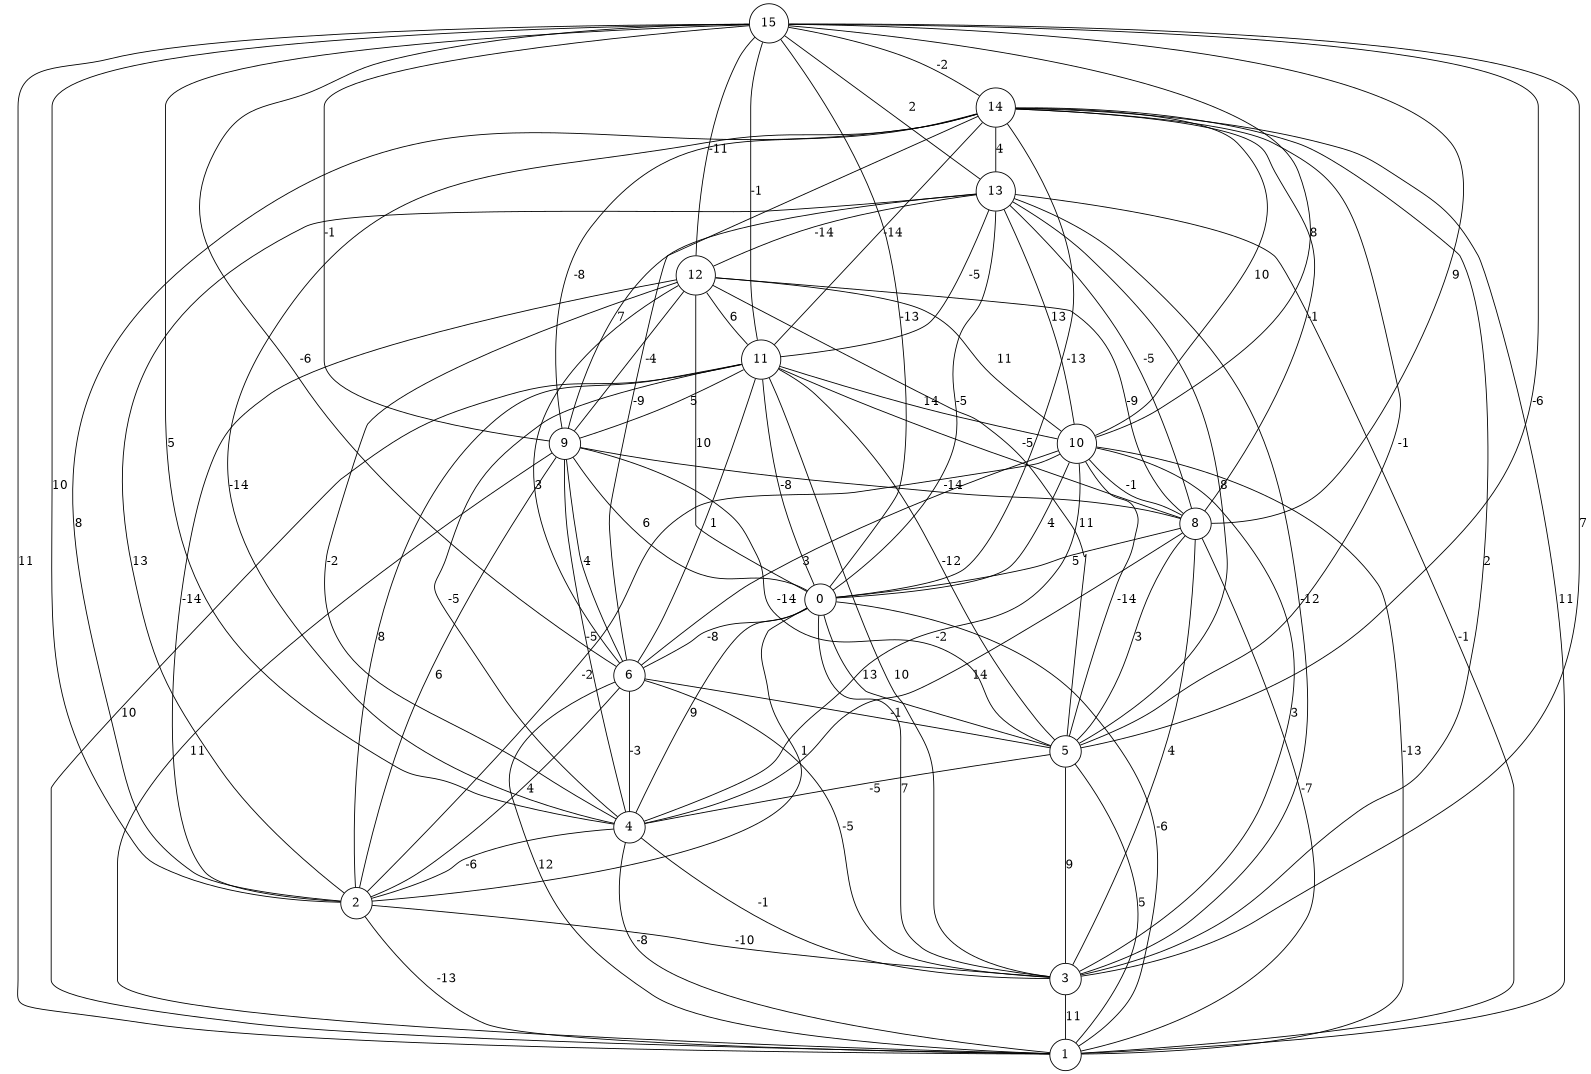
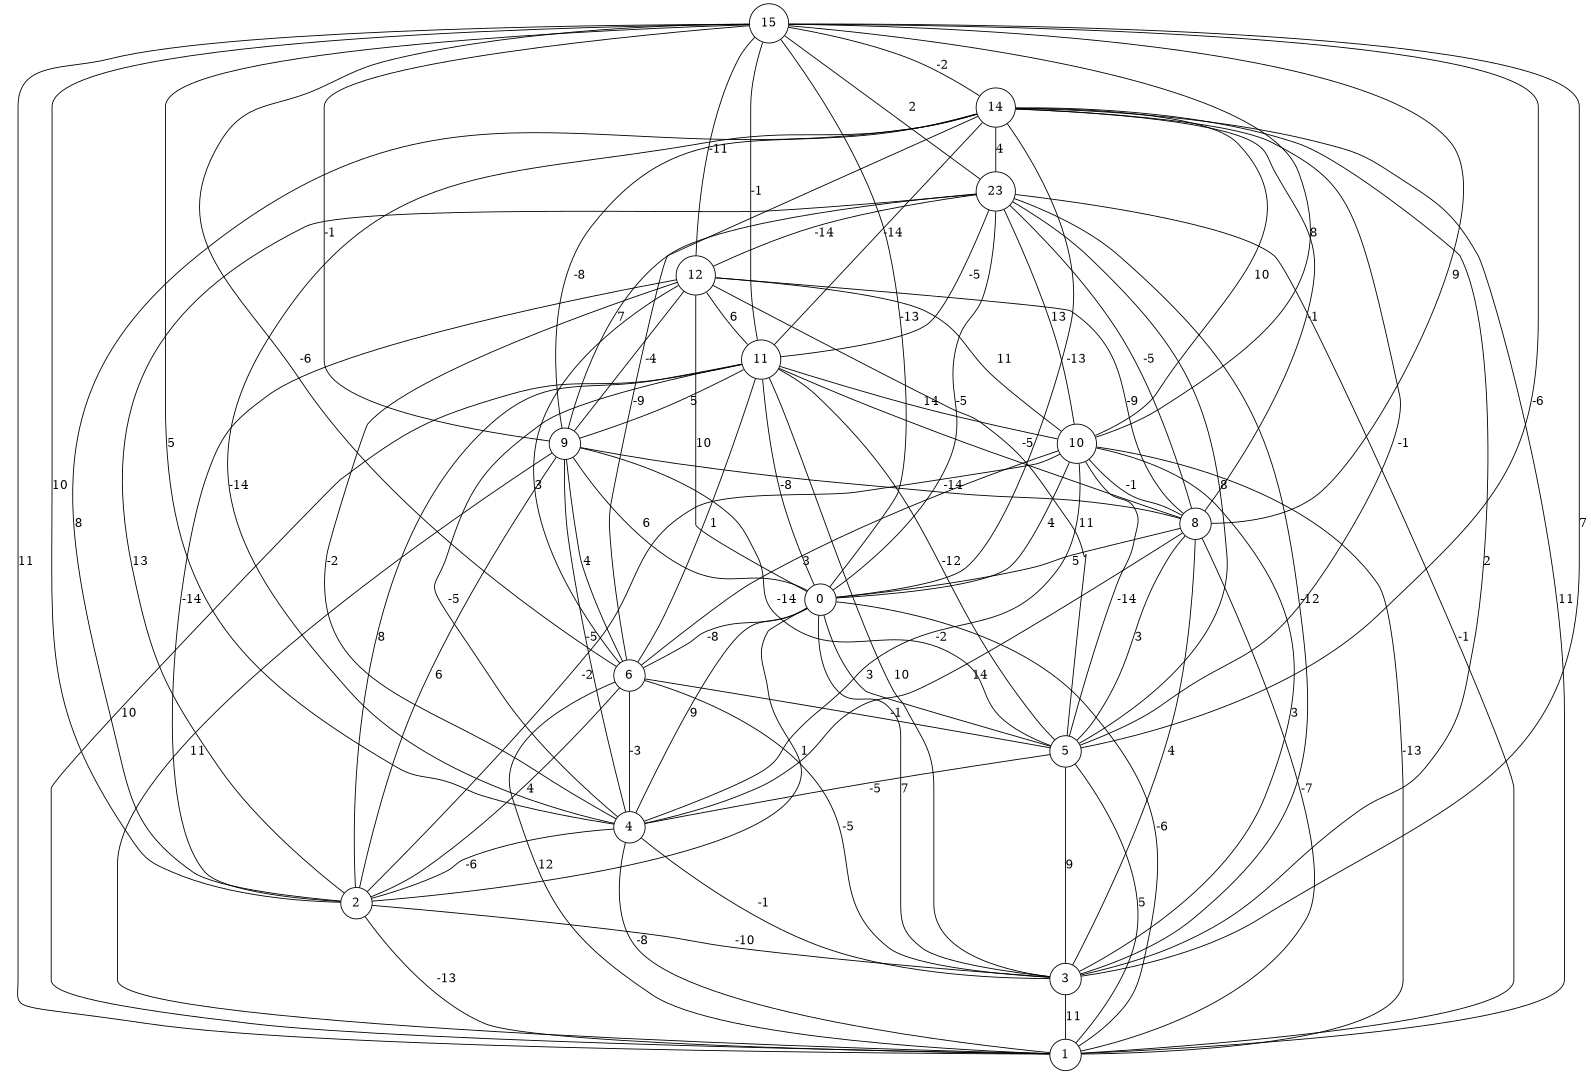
node "13": label "13" -> "23"
edge "0" -- "5": label "13" -> "3"
